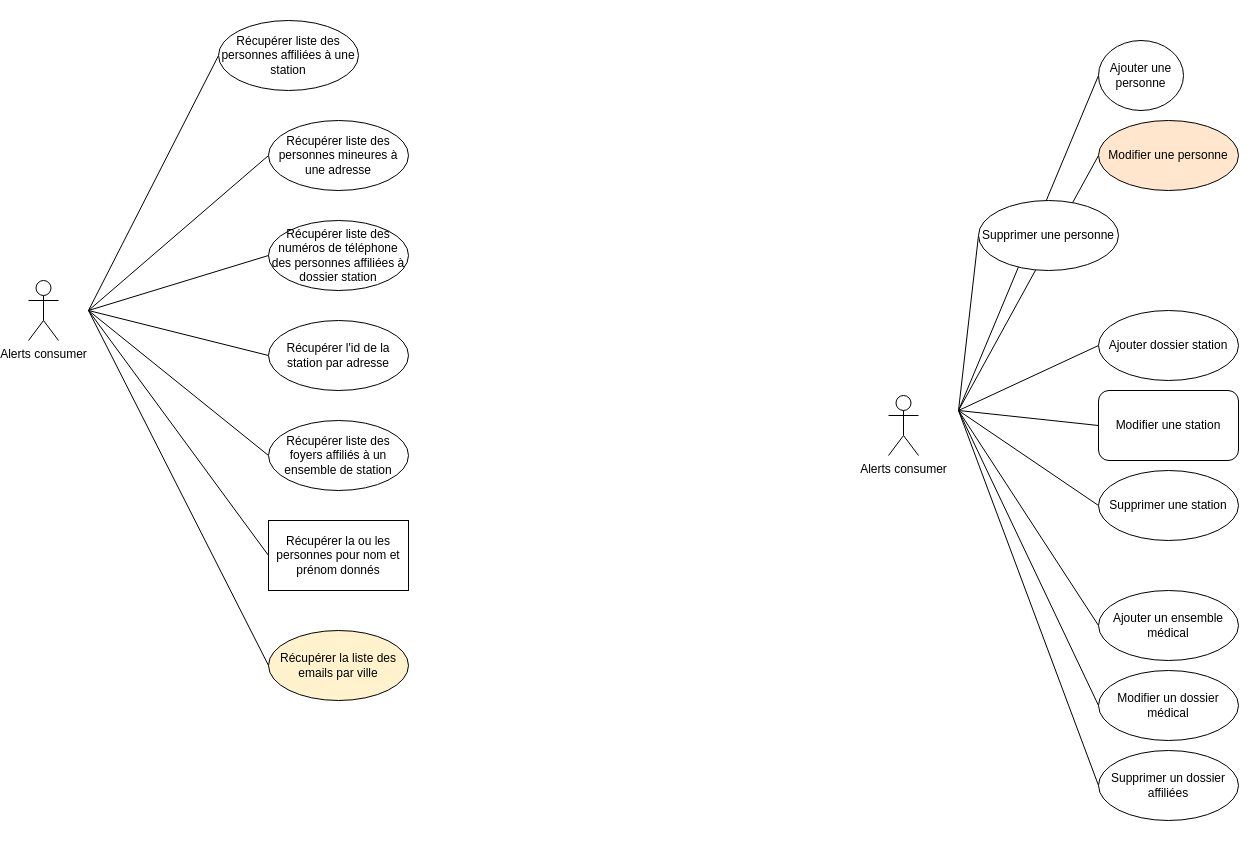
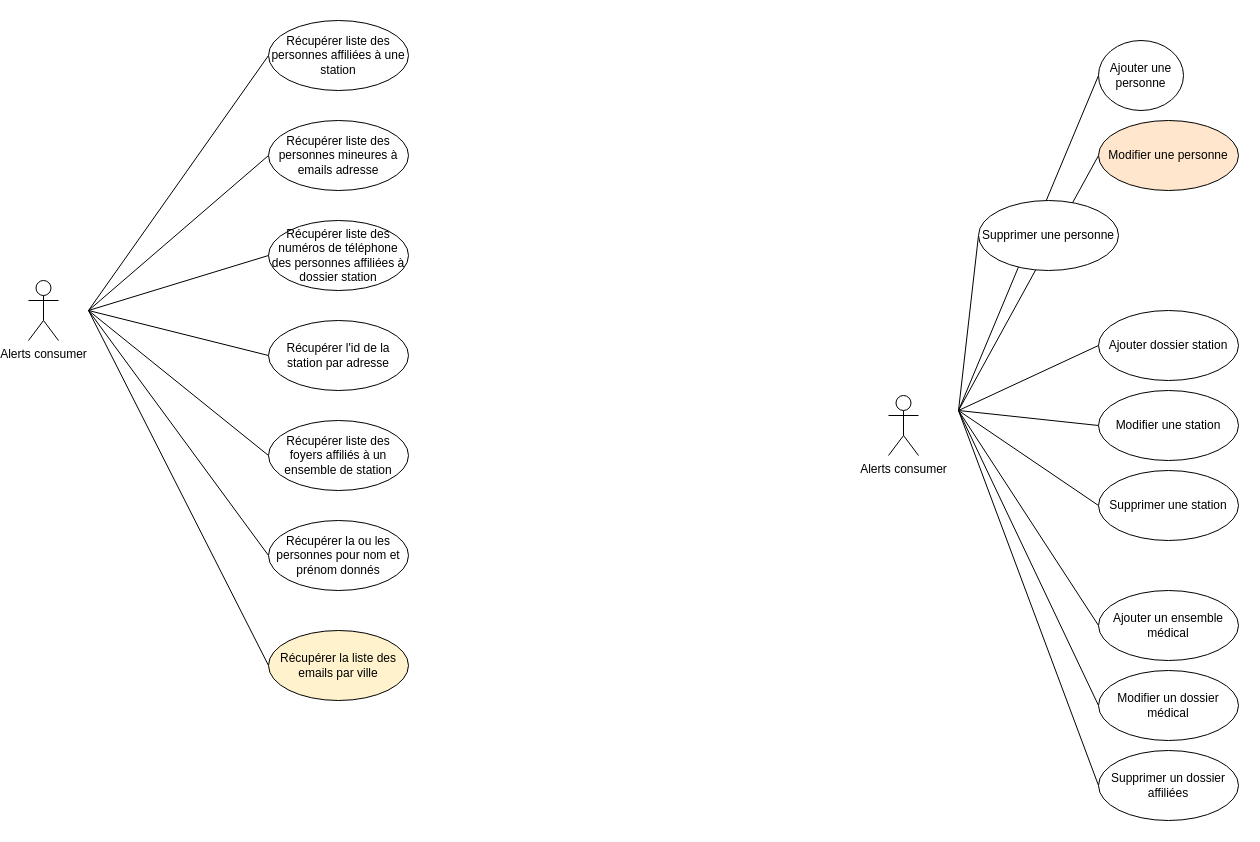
node "Récupérer liste des personnes affiliées à une station": moved (289, 56) -> (339, 56)
node "Récupérer liste des personnes mineures à une adresse": label "Récupérer liste des personnes mineures à une adresse" -> "Récupérer liste des personnes mineures à emails adresse"
node "Modifier une station": shape rounded rectangle -> ellipse
node "Récupérer la ou les personnes pour nom et prénom donnés": shape rectangle -> ellipse
